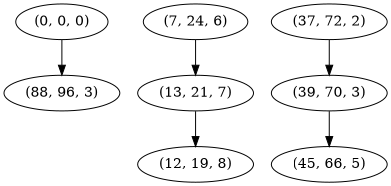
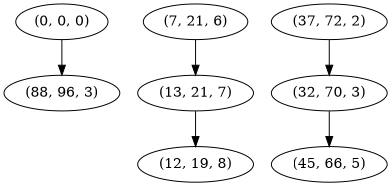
node "(7, 24, 6)": label "(7, 24, 6)" -> "(7, 21, 6)"
node "(39, 70, 3)": label "(39, 70, 3)" -> "(32, 70, 3)"
